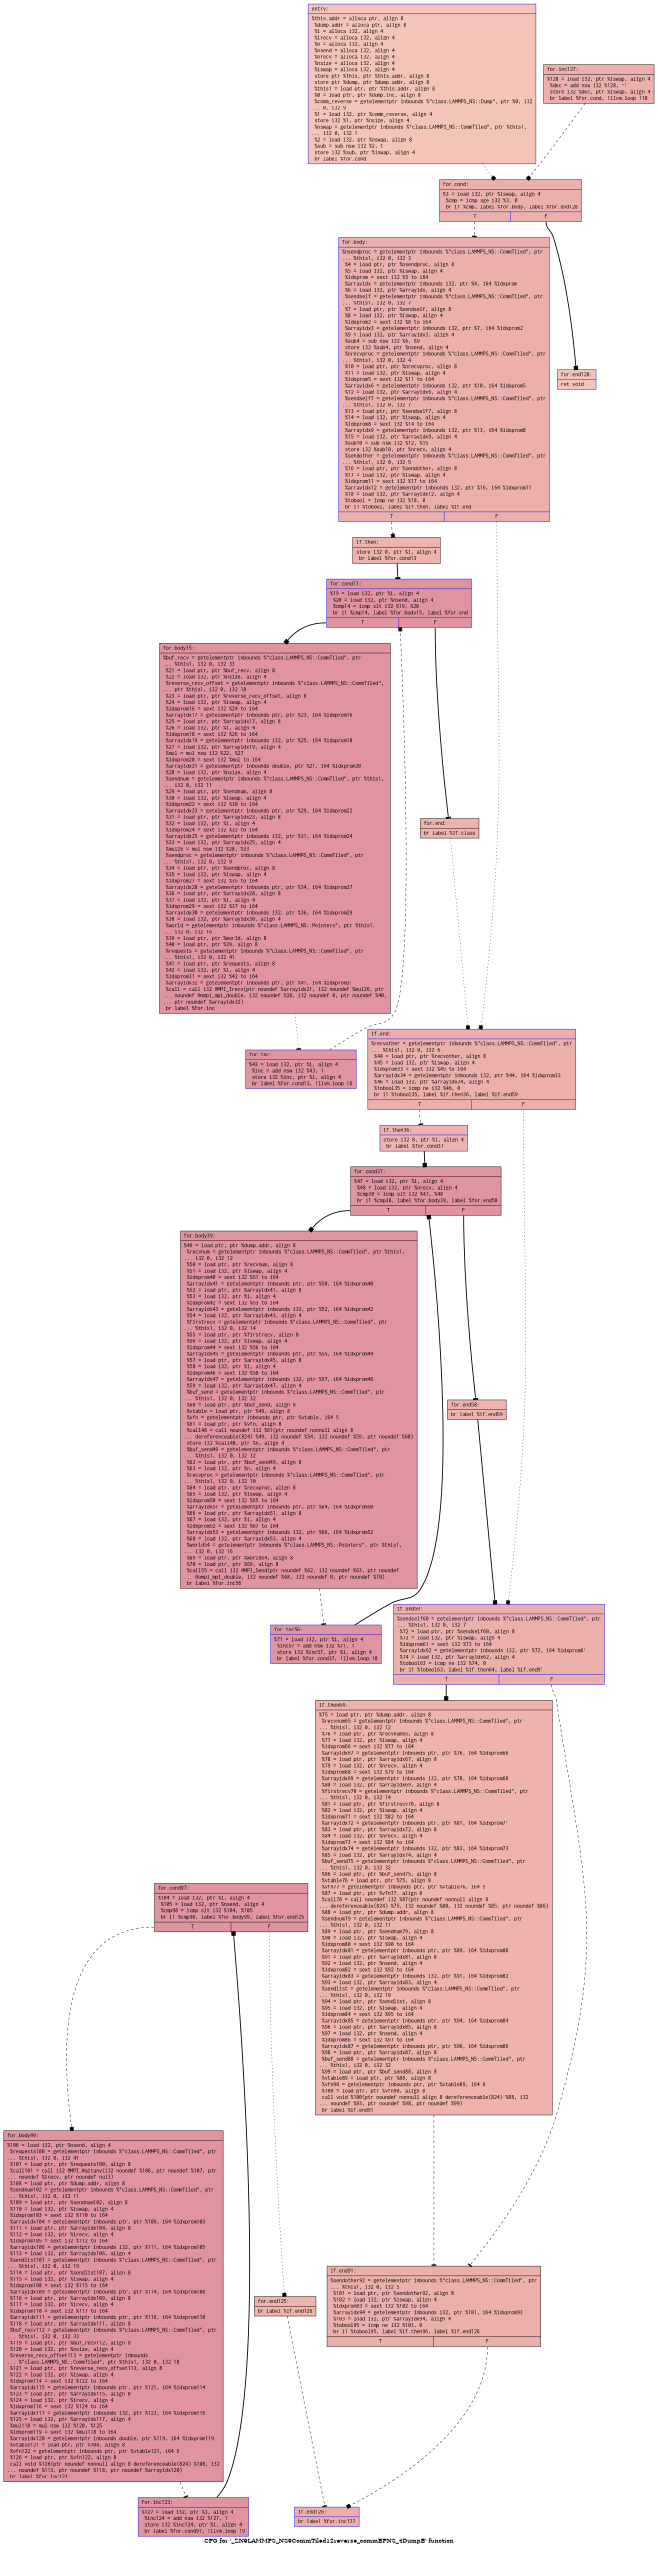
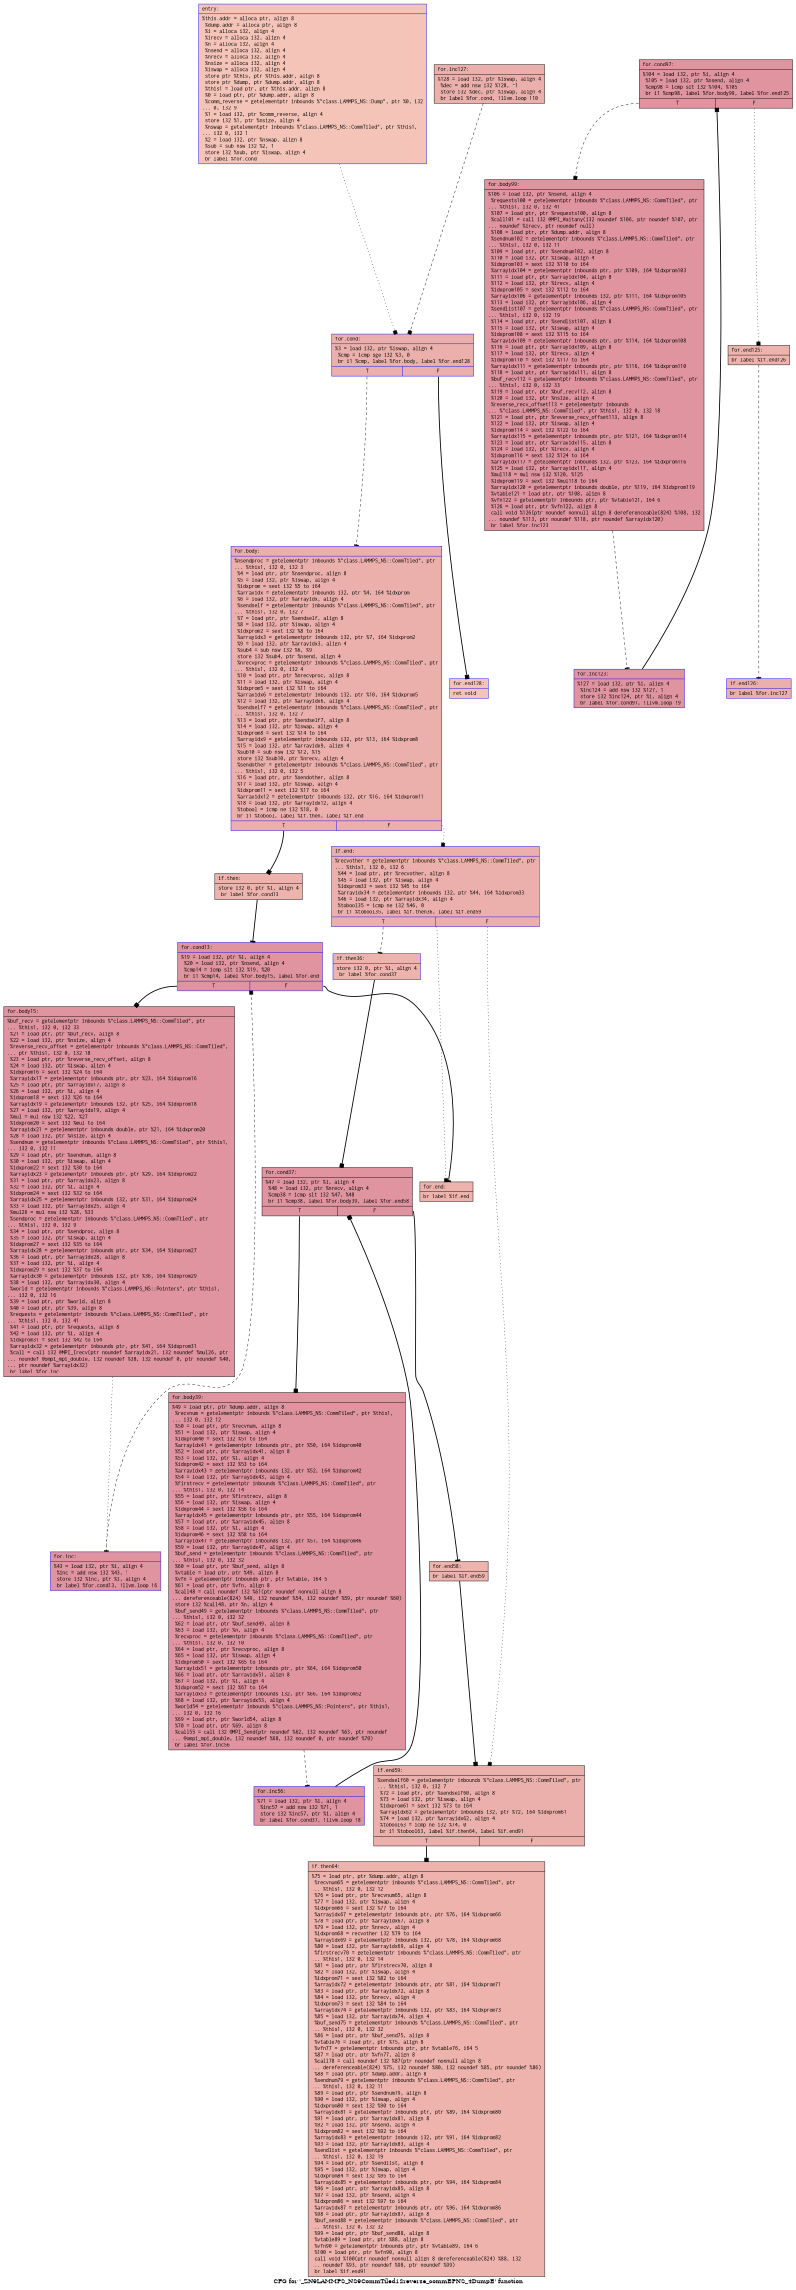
node "entry:": text "%0 = load ptr, ptr %dump.inc, align 8" -> "%0 = load ptr, ptr %dump.addr, align 8"
edge "for.body:" -> "if.then:": style dashed -> bold
node "for.end:": text "br label %if.class" -> "br label %if.end"
edge "for.end:" -> "if.end:": reversed
node "if.end59:": color blue -> black
node "if.then64:": text "%idxprom68 = sext i32 %79 to i64" -> "%idxprom68 = recvother i32 %79 to i64"
node "if.end91:": removed
